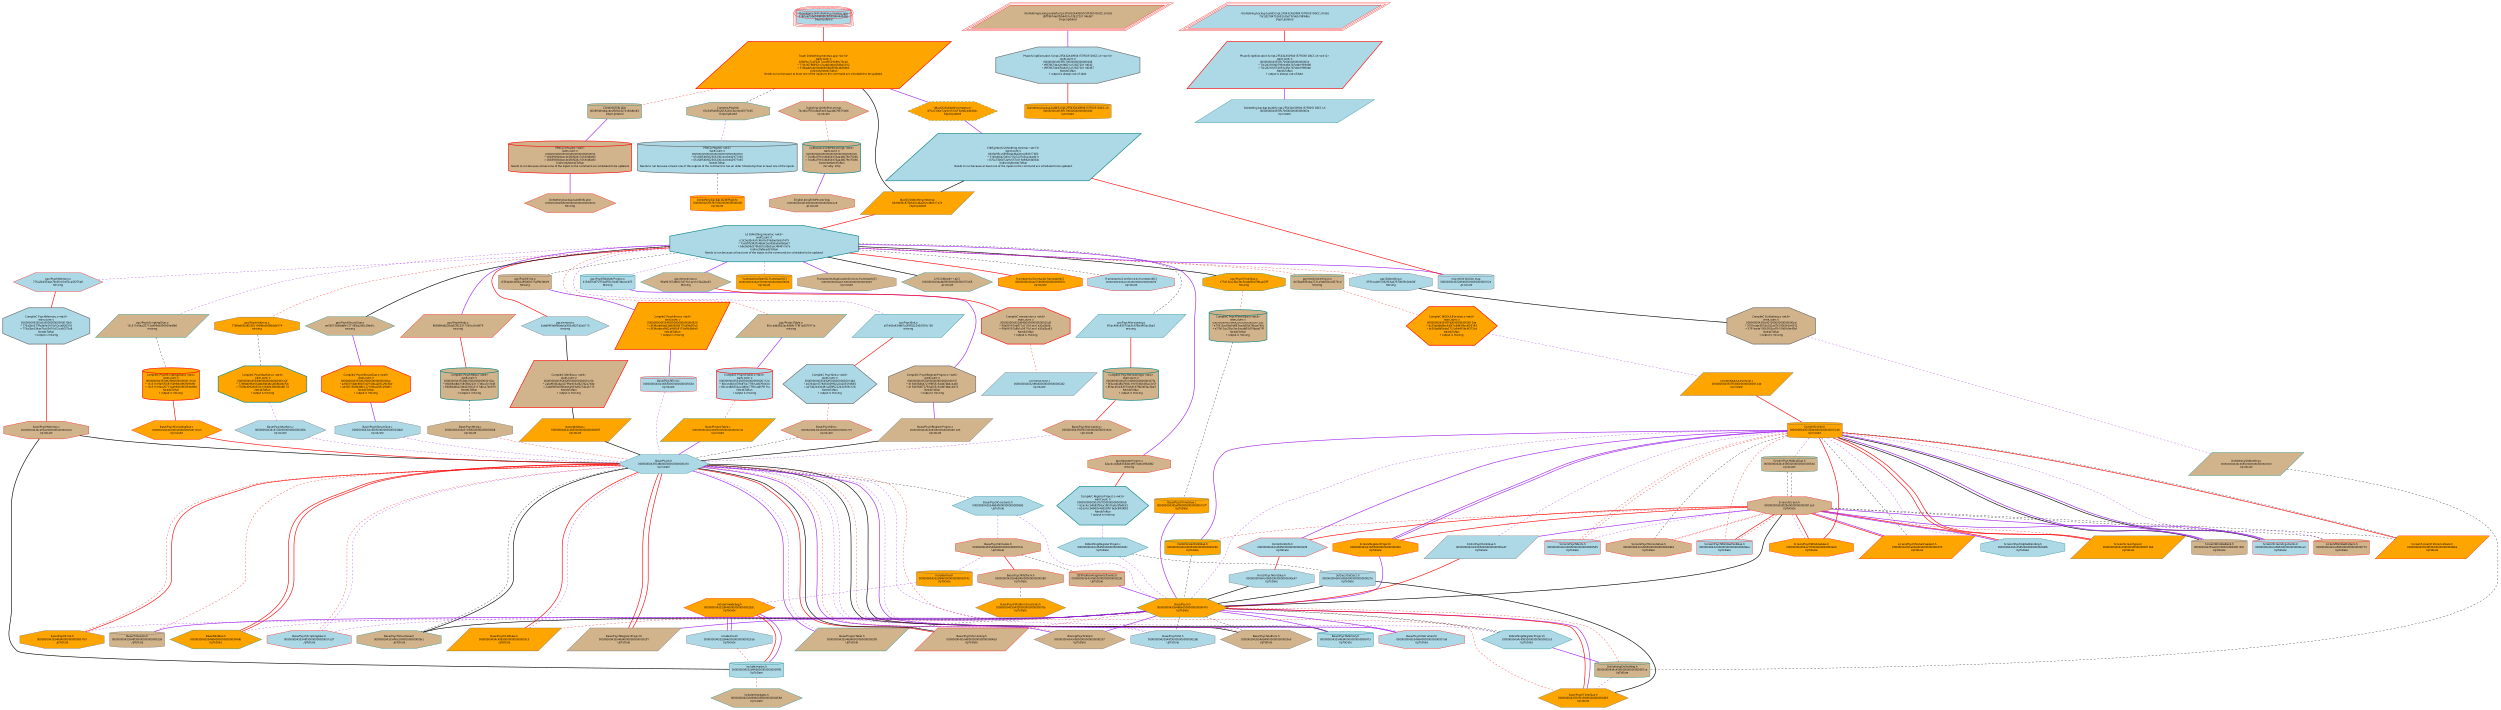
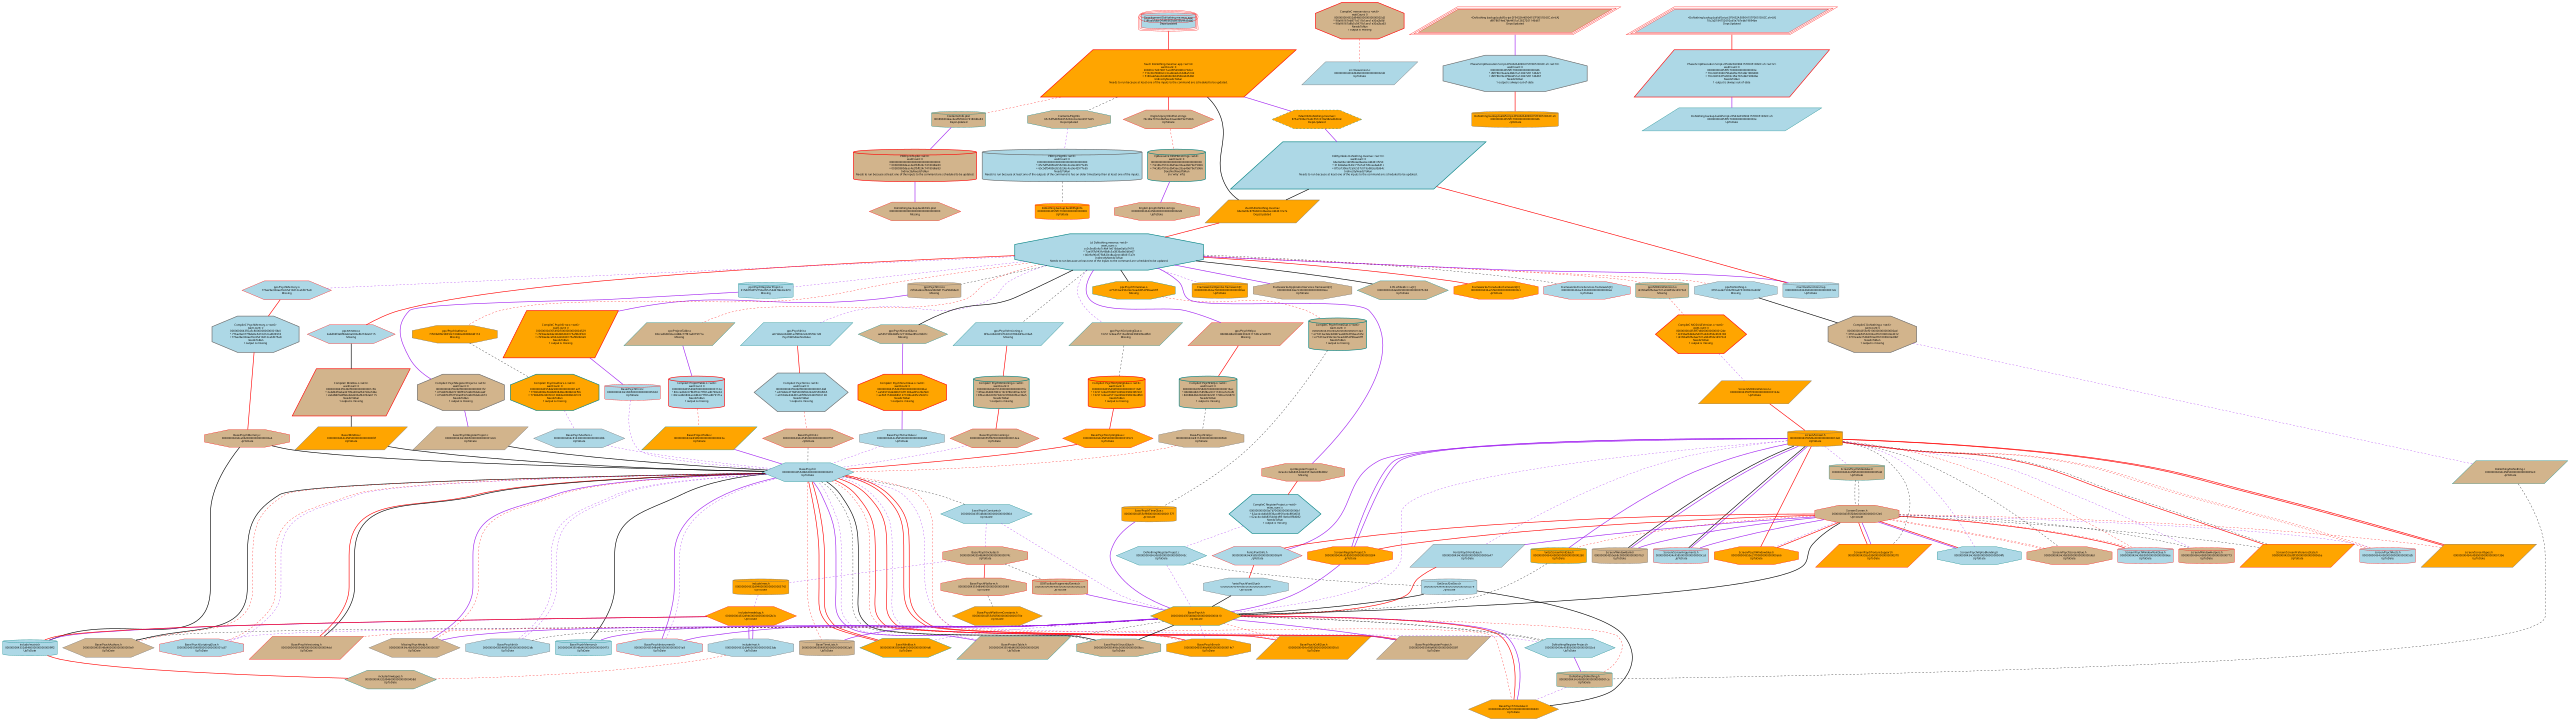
node "ppc/mexversion.o 98a96167a8b5c5471b1aec1e30a2ba63 Missing": removed
node "ppc/MiniBox.o 2abd94f3e8f66eb6a903af627d2a6115 Missing": color gray40 -> red
node "ppc/PsychInit.o a07d42e434d81a2f9f0222420559c128 Missing": label "ppc/PsychInit.o a07d42e434d81a2f9f0222420559c128 Missing" -> "ppc/PsychInit.o a07d42e434d81a2f9f0222420559c128 PsychWindowTextGlue"
edge "include/mat.h 000000004332d94600000000000023ab UpToDate" -- "include/matrix.h 000000004332d9460000000000009ff2 UpToDate": now "include/mat.h 000000004332d94600000000000023ab UpToDate" -- "include/tmwtypes.h 000000004332d946000000000000458d UpToDate"
edge "include/matrix.h 000000004332d9460000000000009ff2 UpToDate" -- "include/tmwtypes.h 000000004332d946000000000000458d UpToDate": style dashed -> bold
